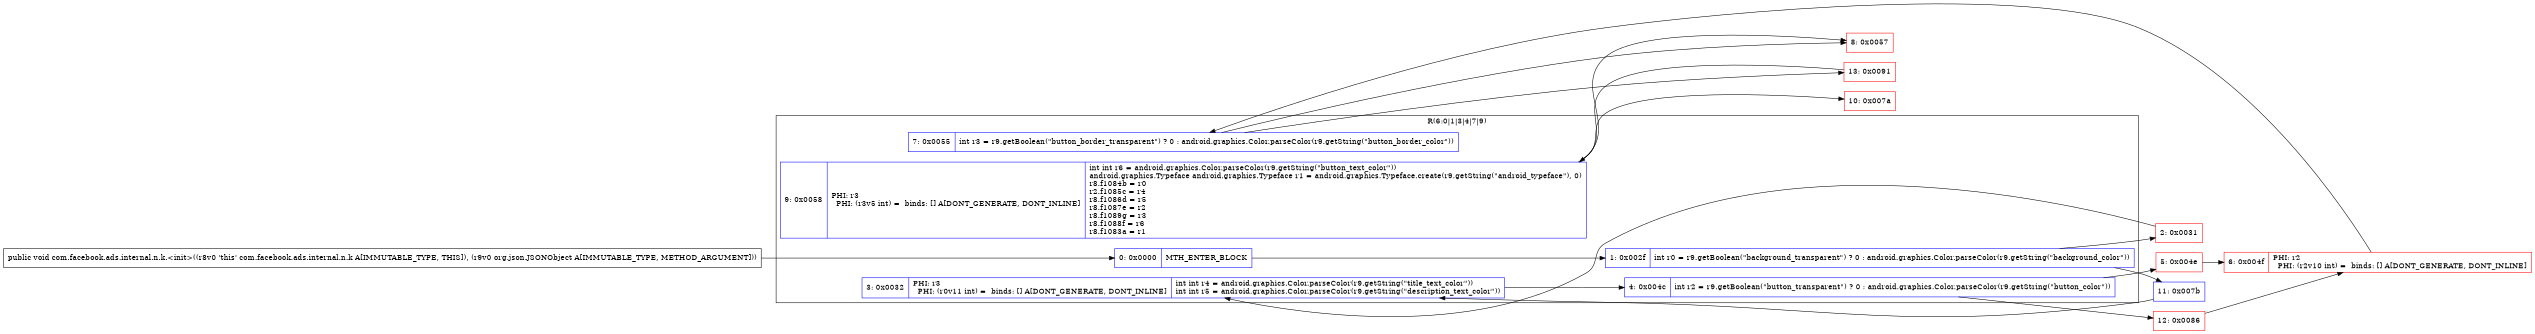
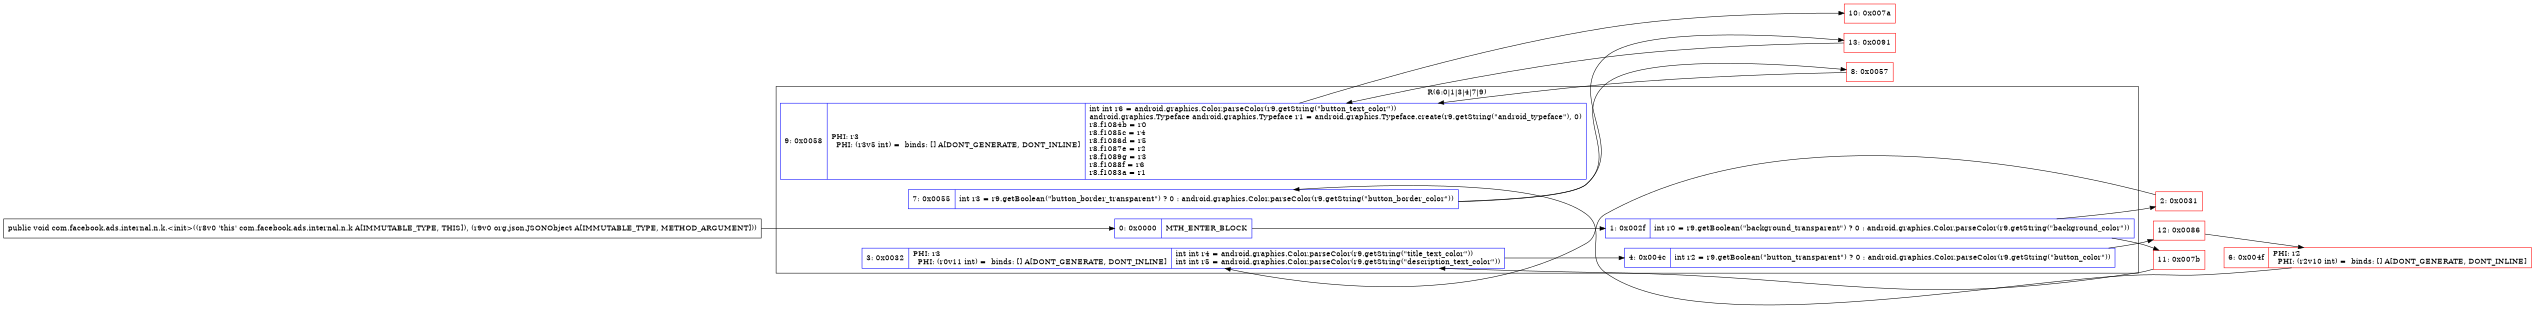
edge "9: 0x0058" -> "8: 0x0057": reversed
node "9: 0x0058": text "r2.f1085c = r4" -> "r8.f1085c = r4"
node "5: 0x004e": removed
node "11: 0x007b": color blue -> red
